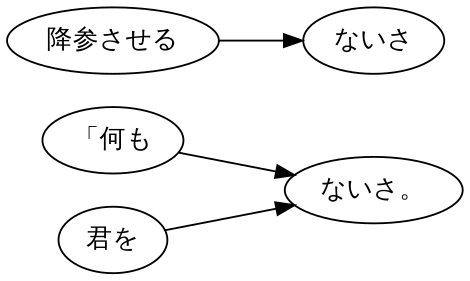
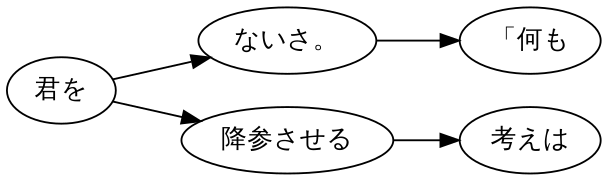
node "ないさ": label "ないさ" -> "考えは"
edge "君を" -> "降参させる": added
edge "「何も" -> "ないさ。": reversed
